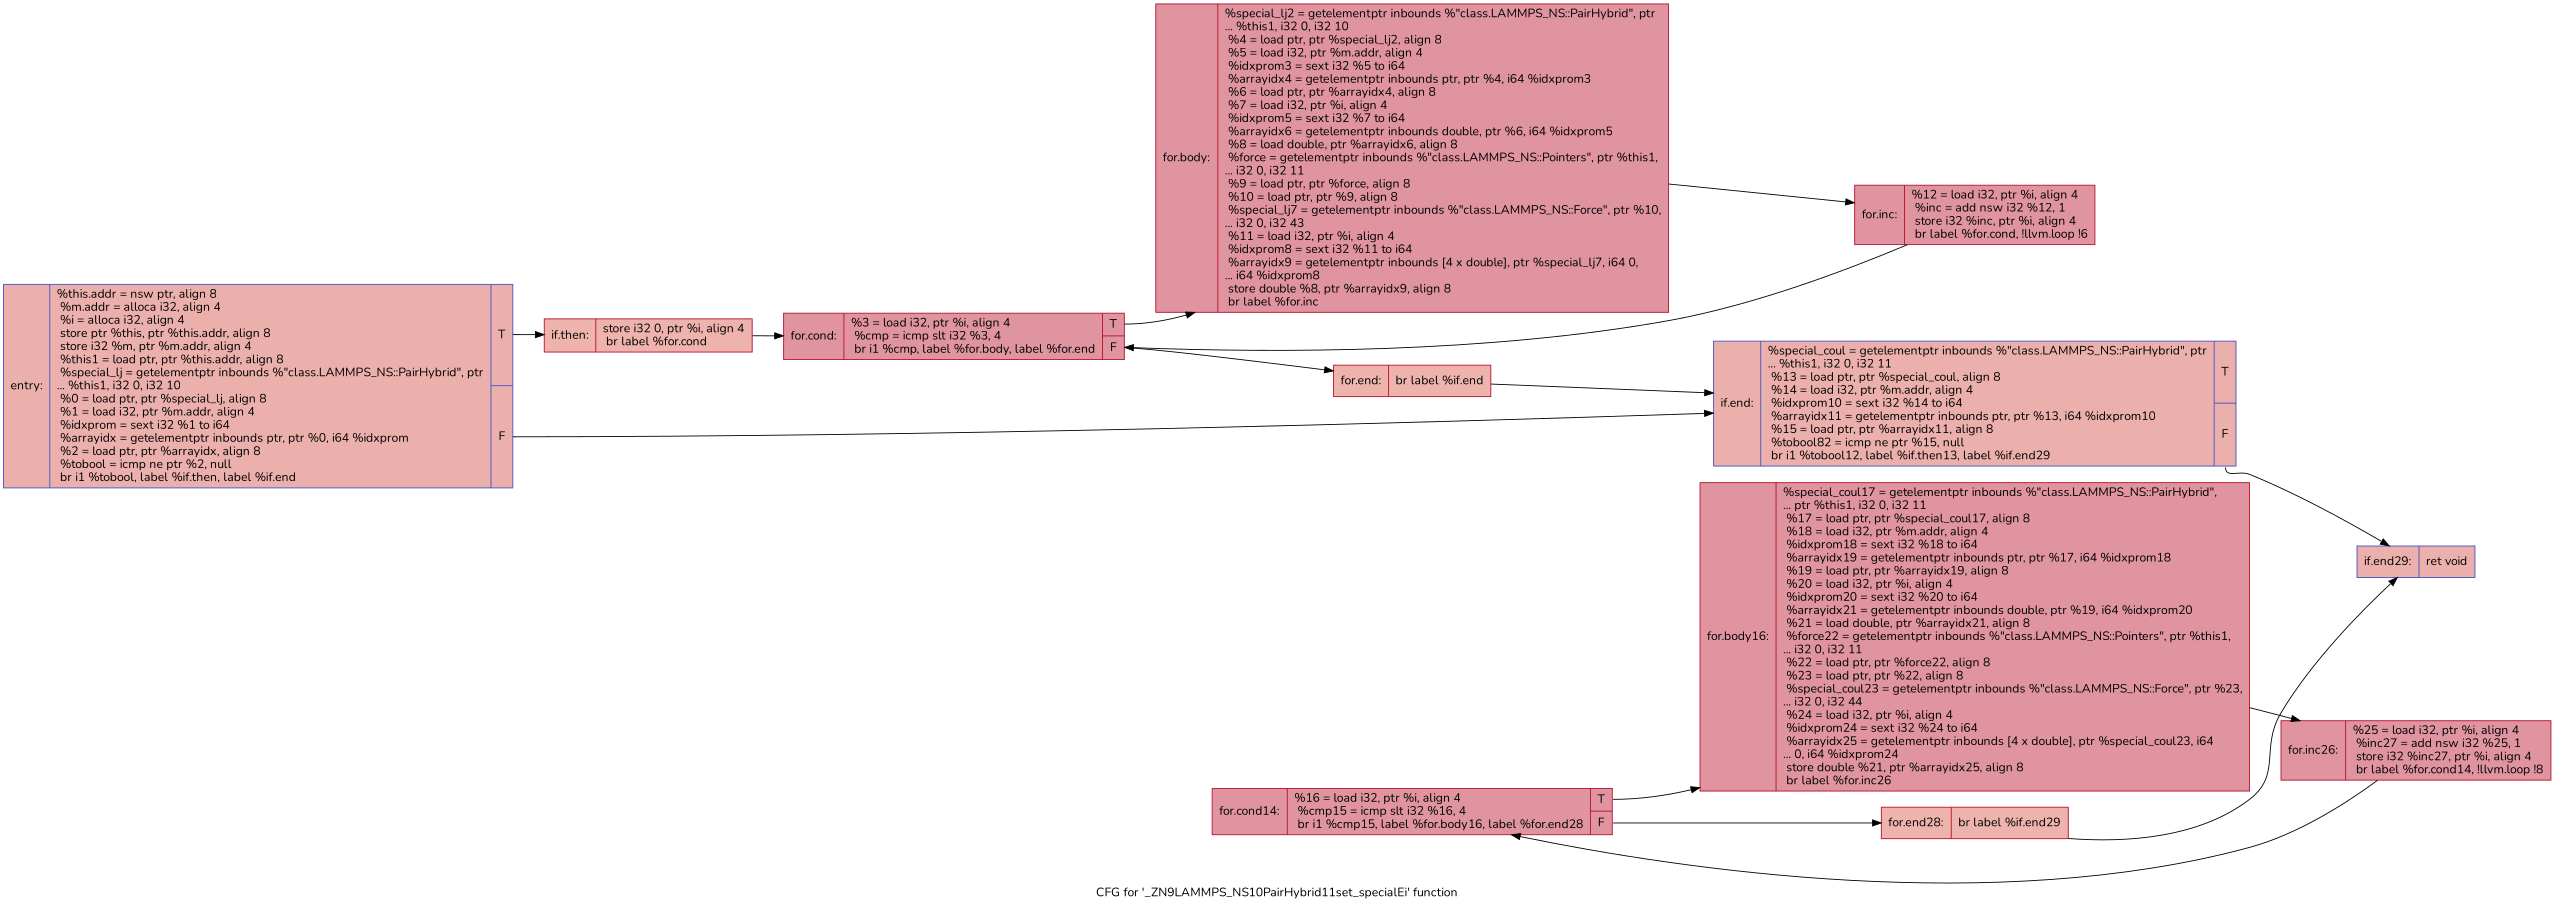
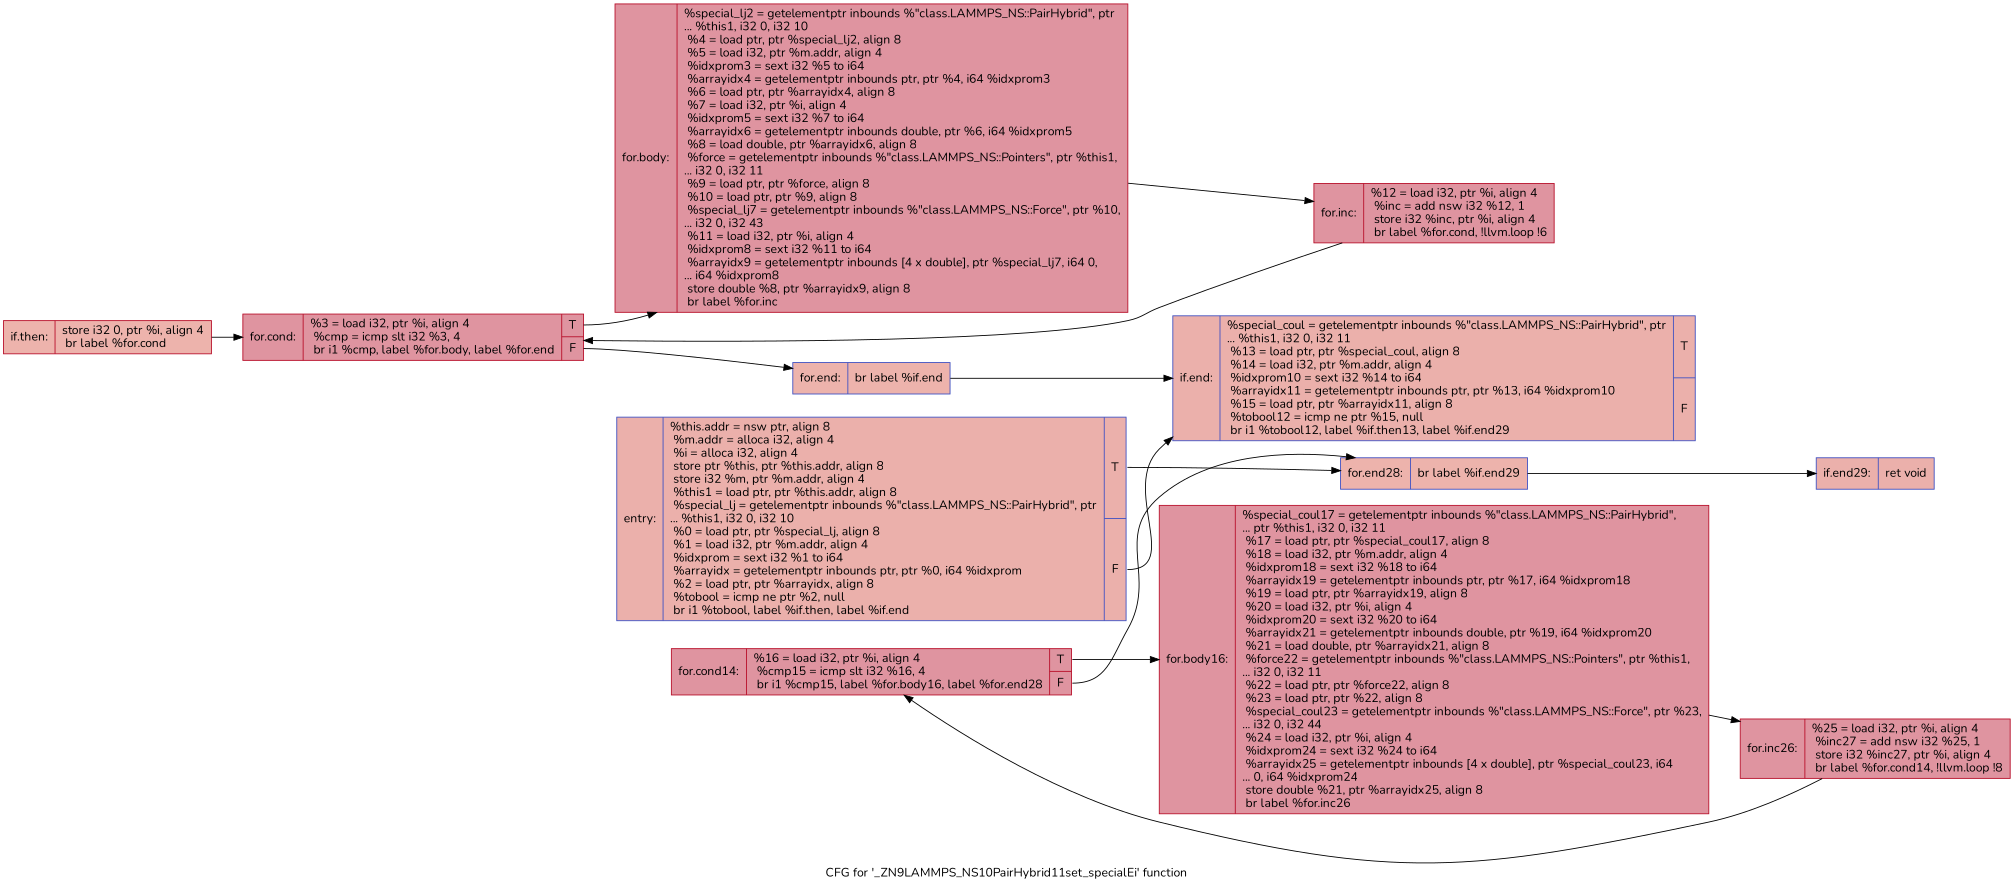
edge "entry:" -> "if.then:": now "entry:" -> "for.end28:"
node "for.end:": color #b70d28ff -> #3d50c3ff
node "if.end:": text "%tobool82 = icmp ne ptr %15, null" -> "%tobool12 = icmp ne ptr %15, null"
edge "if.end:" -> "if.end29:": removed
node "for.end28:": color #b70d28ff -> #3d50c3ff
